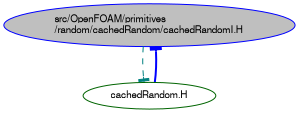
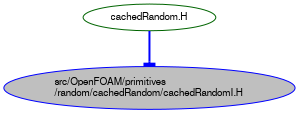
edge "src/OpenFOAM/primitives /random/cachedRandom/cachedRandomI.H" -> "cachedRandom.H": removed
